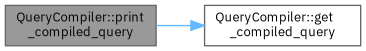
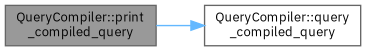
node "QueryCompiler::get _compiled_query": label "QueryCompiler::get _compiled_query" -> "QueryCompiler::query _compiled_query"
